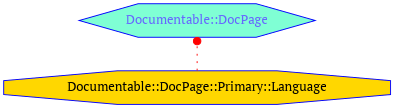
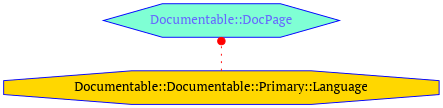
node "Documentable::DocPage::Primary::Language": label "Documentable::DocPage::Primary::Language" -> "Documentable::Documentable::Primary::Language"
